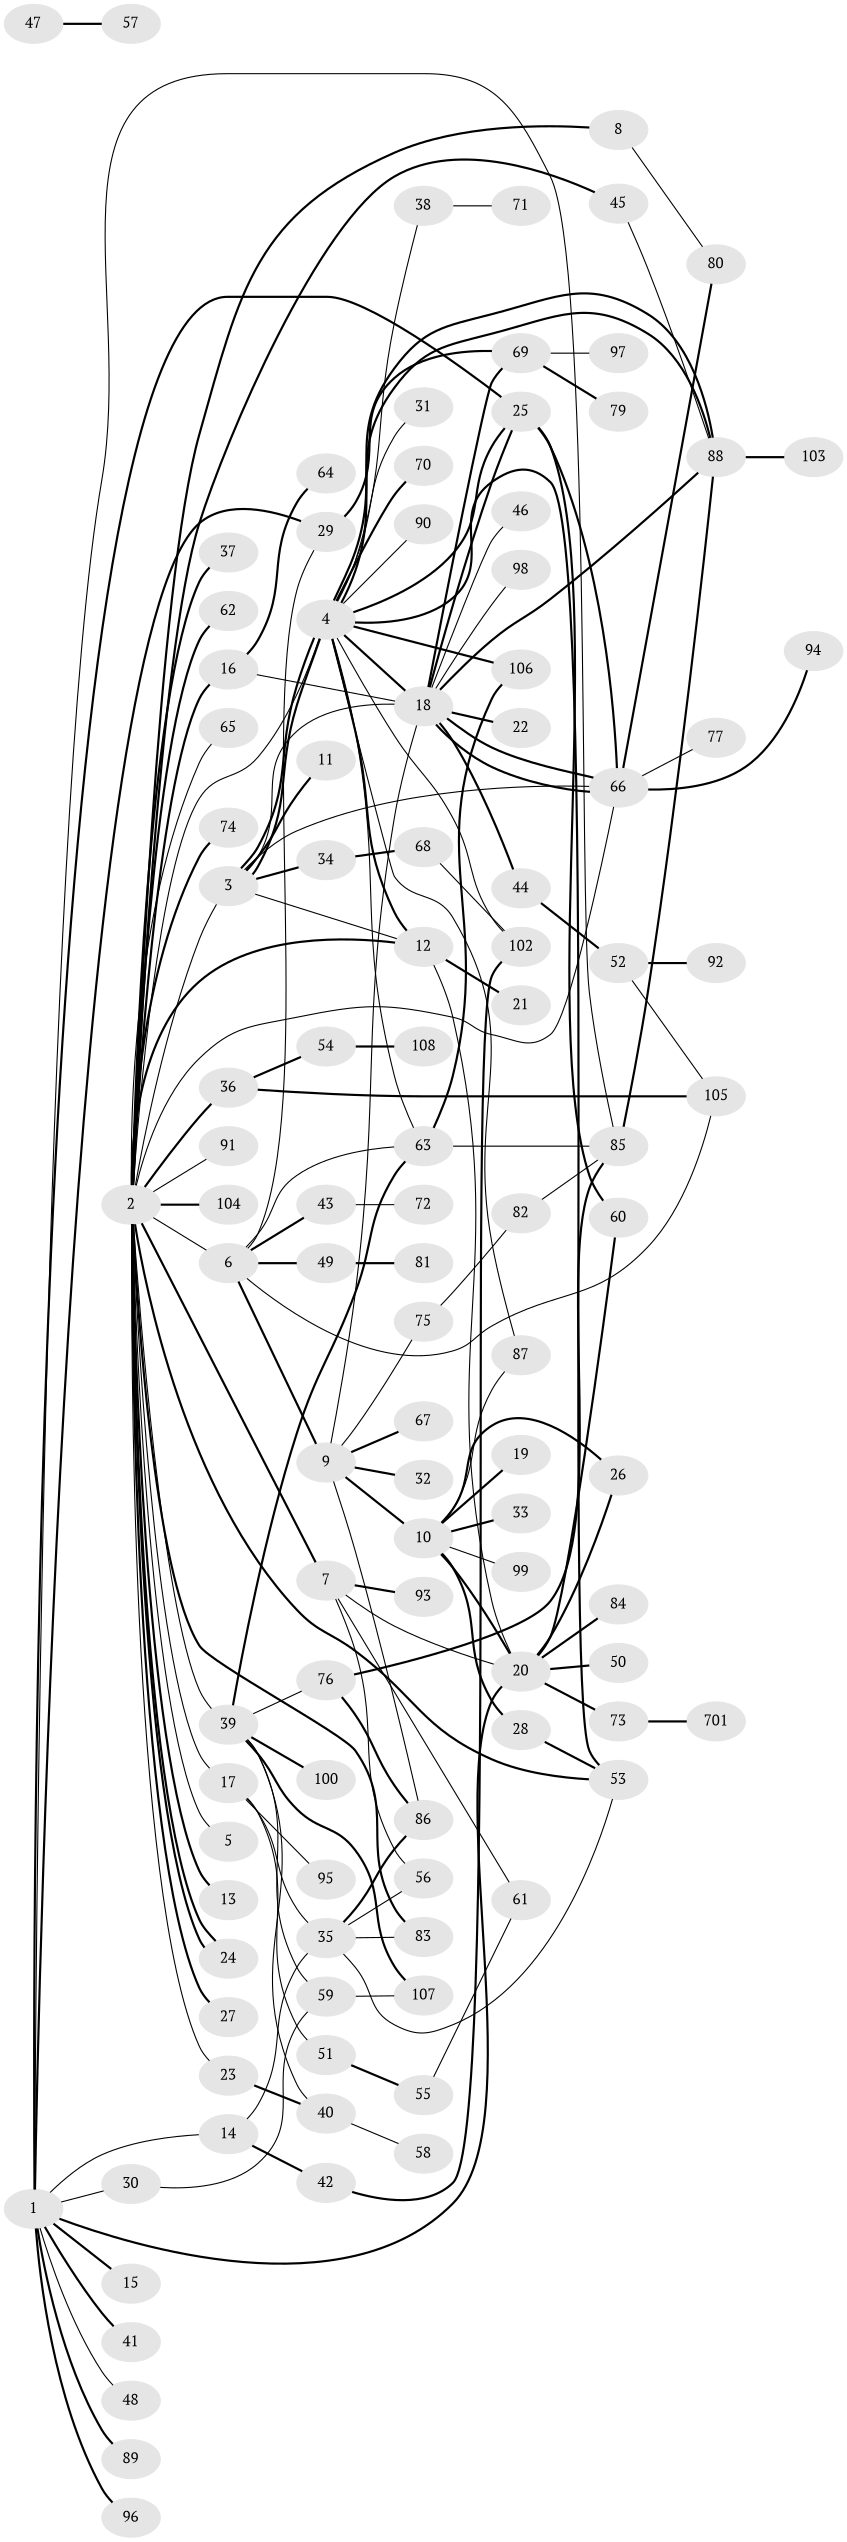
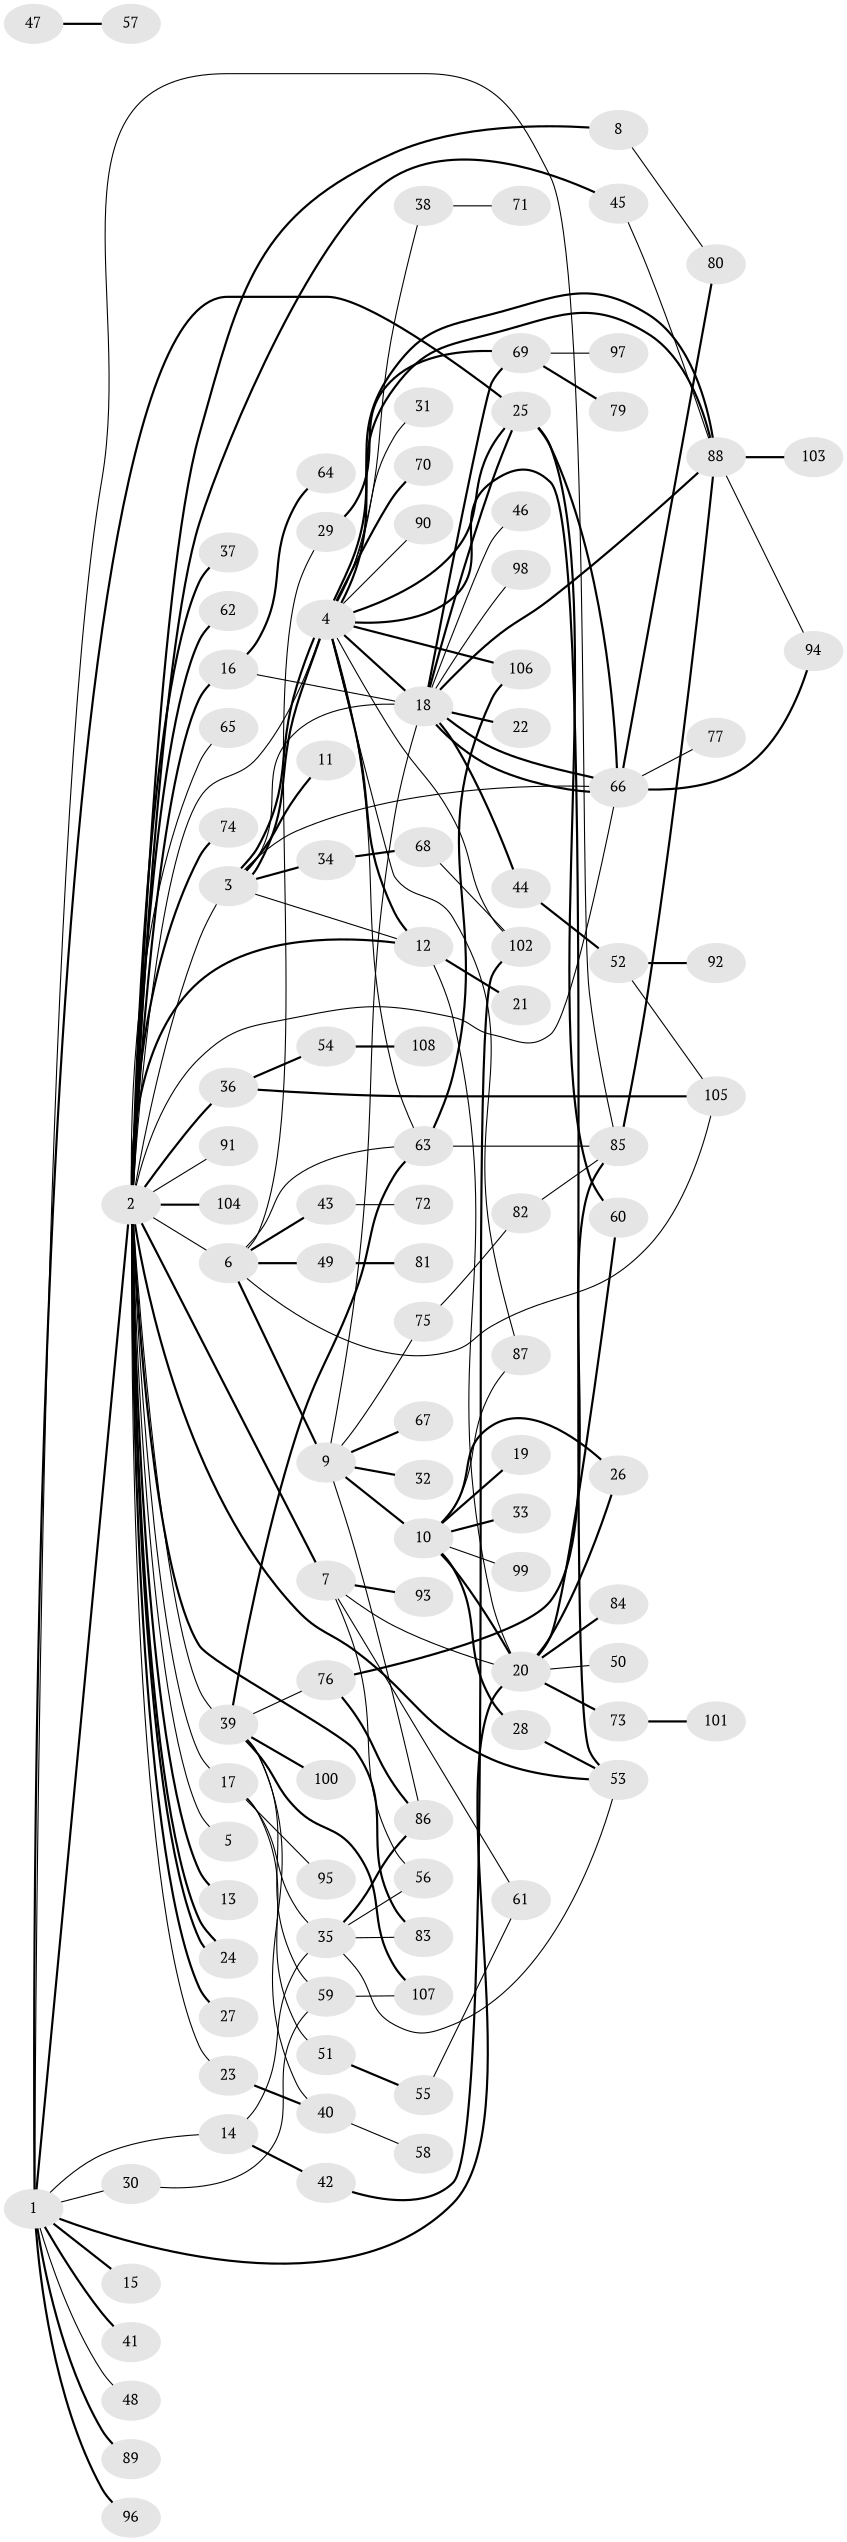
edge "88" -- "94": added
edge "29" -- "1": now "2" -- "1"
edge "50" -- "20": style bold -> solid
node "701": label "701" -> "101"
